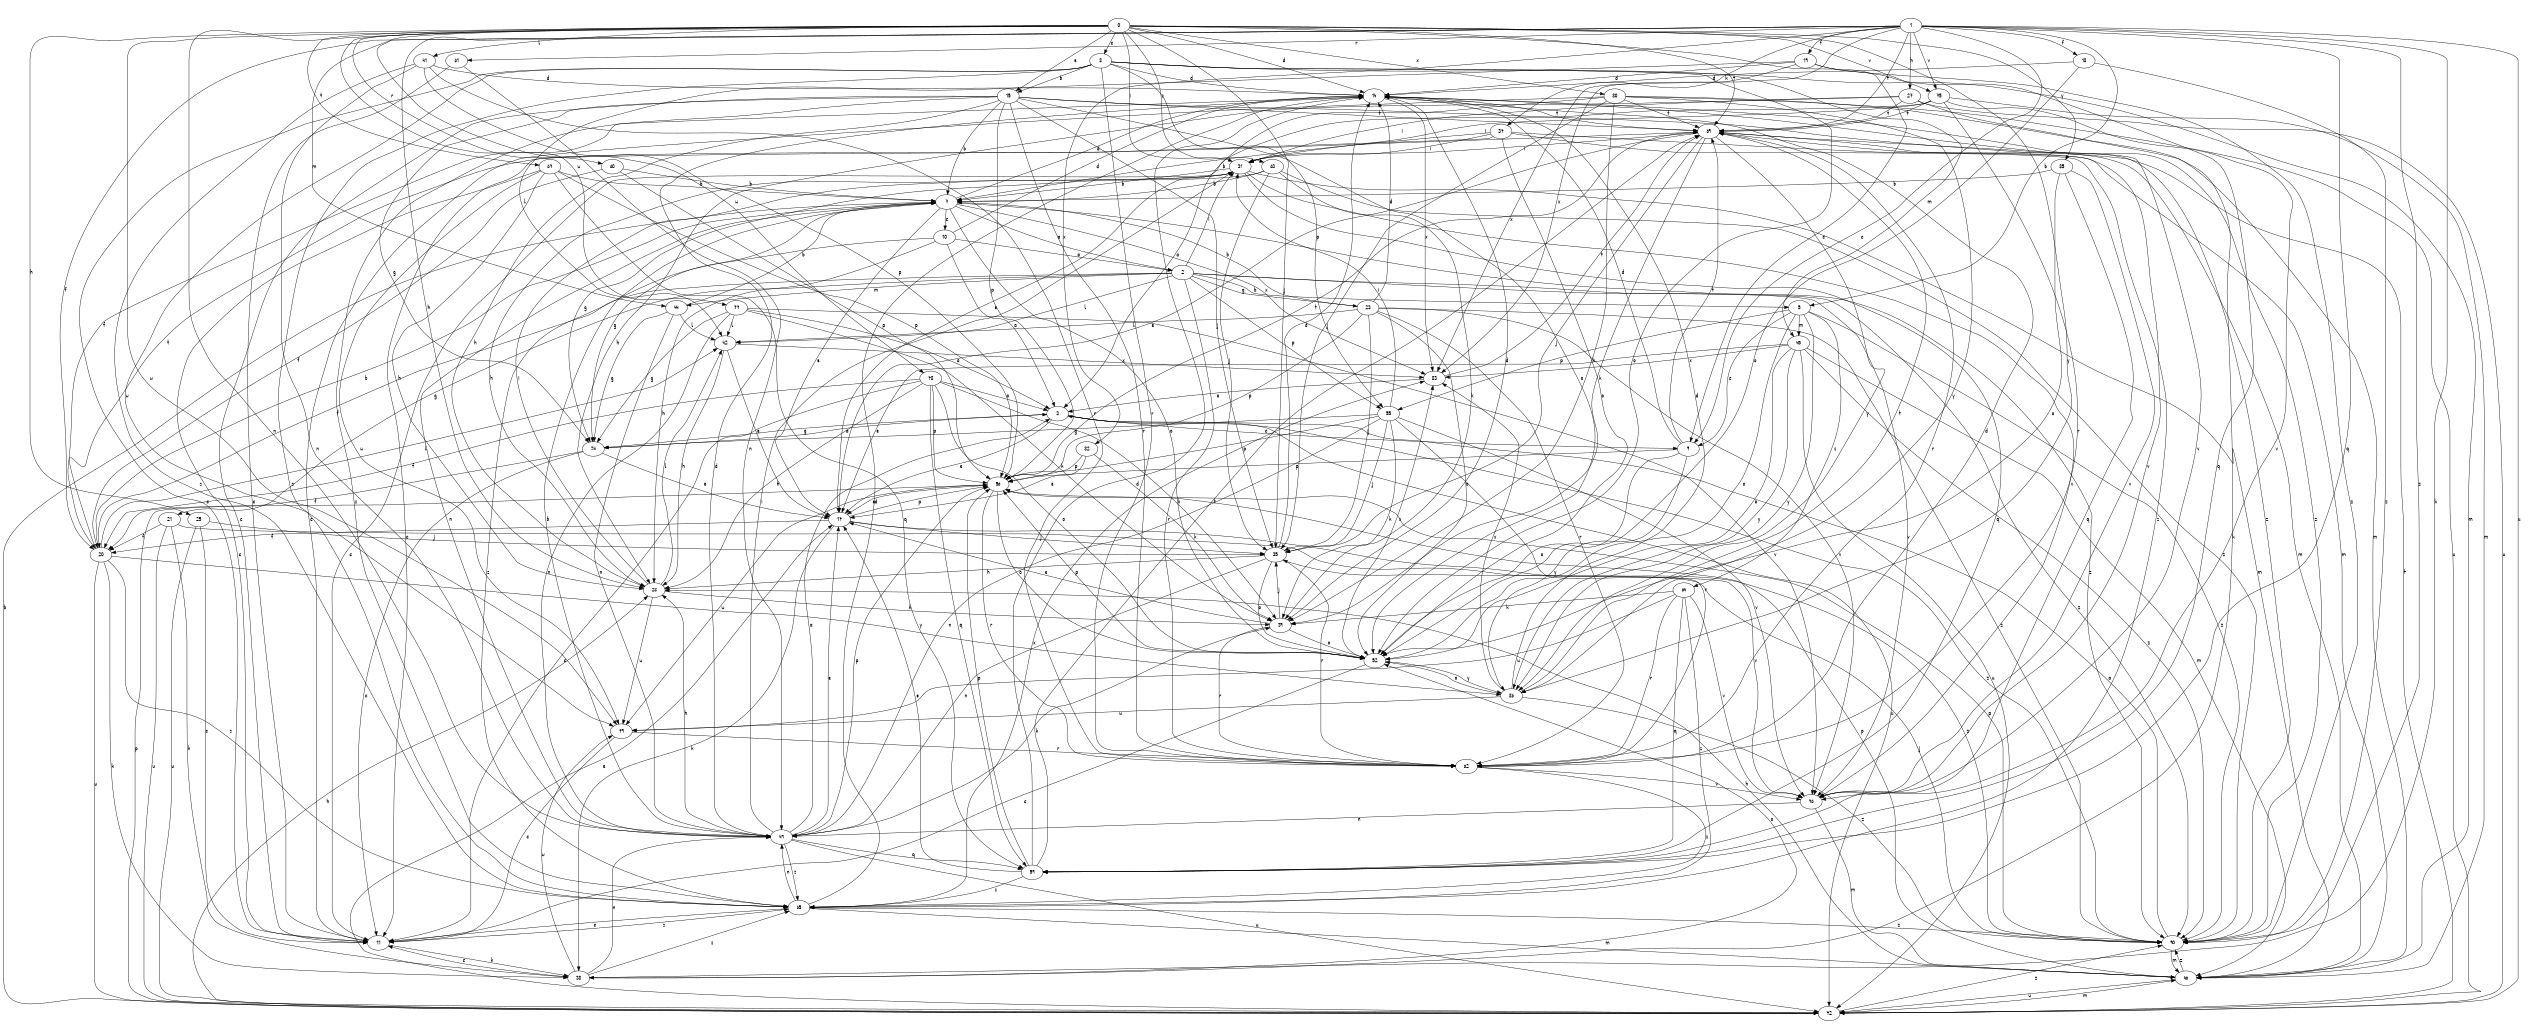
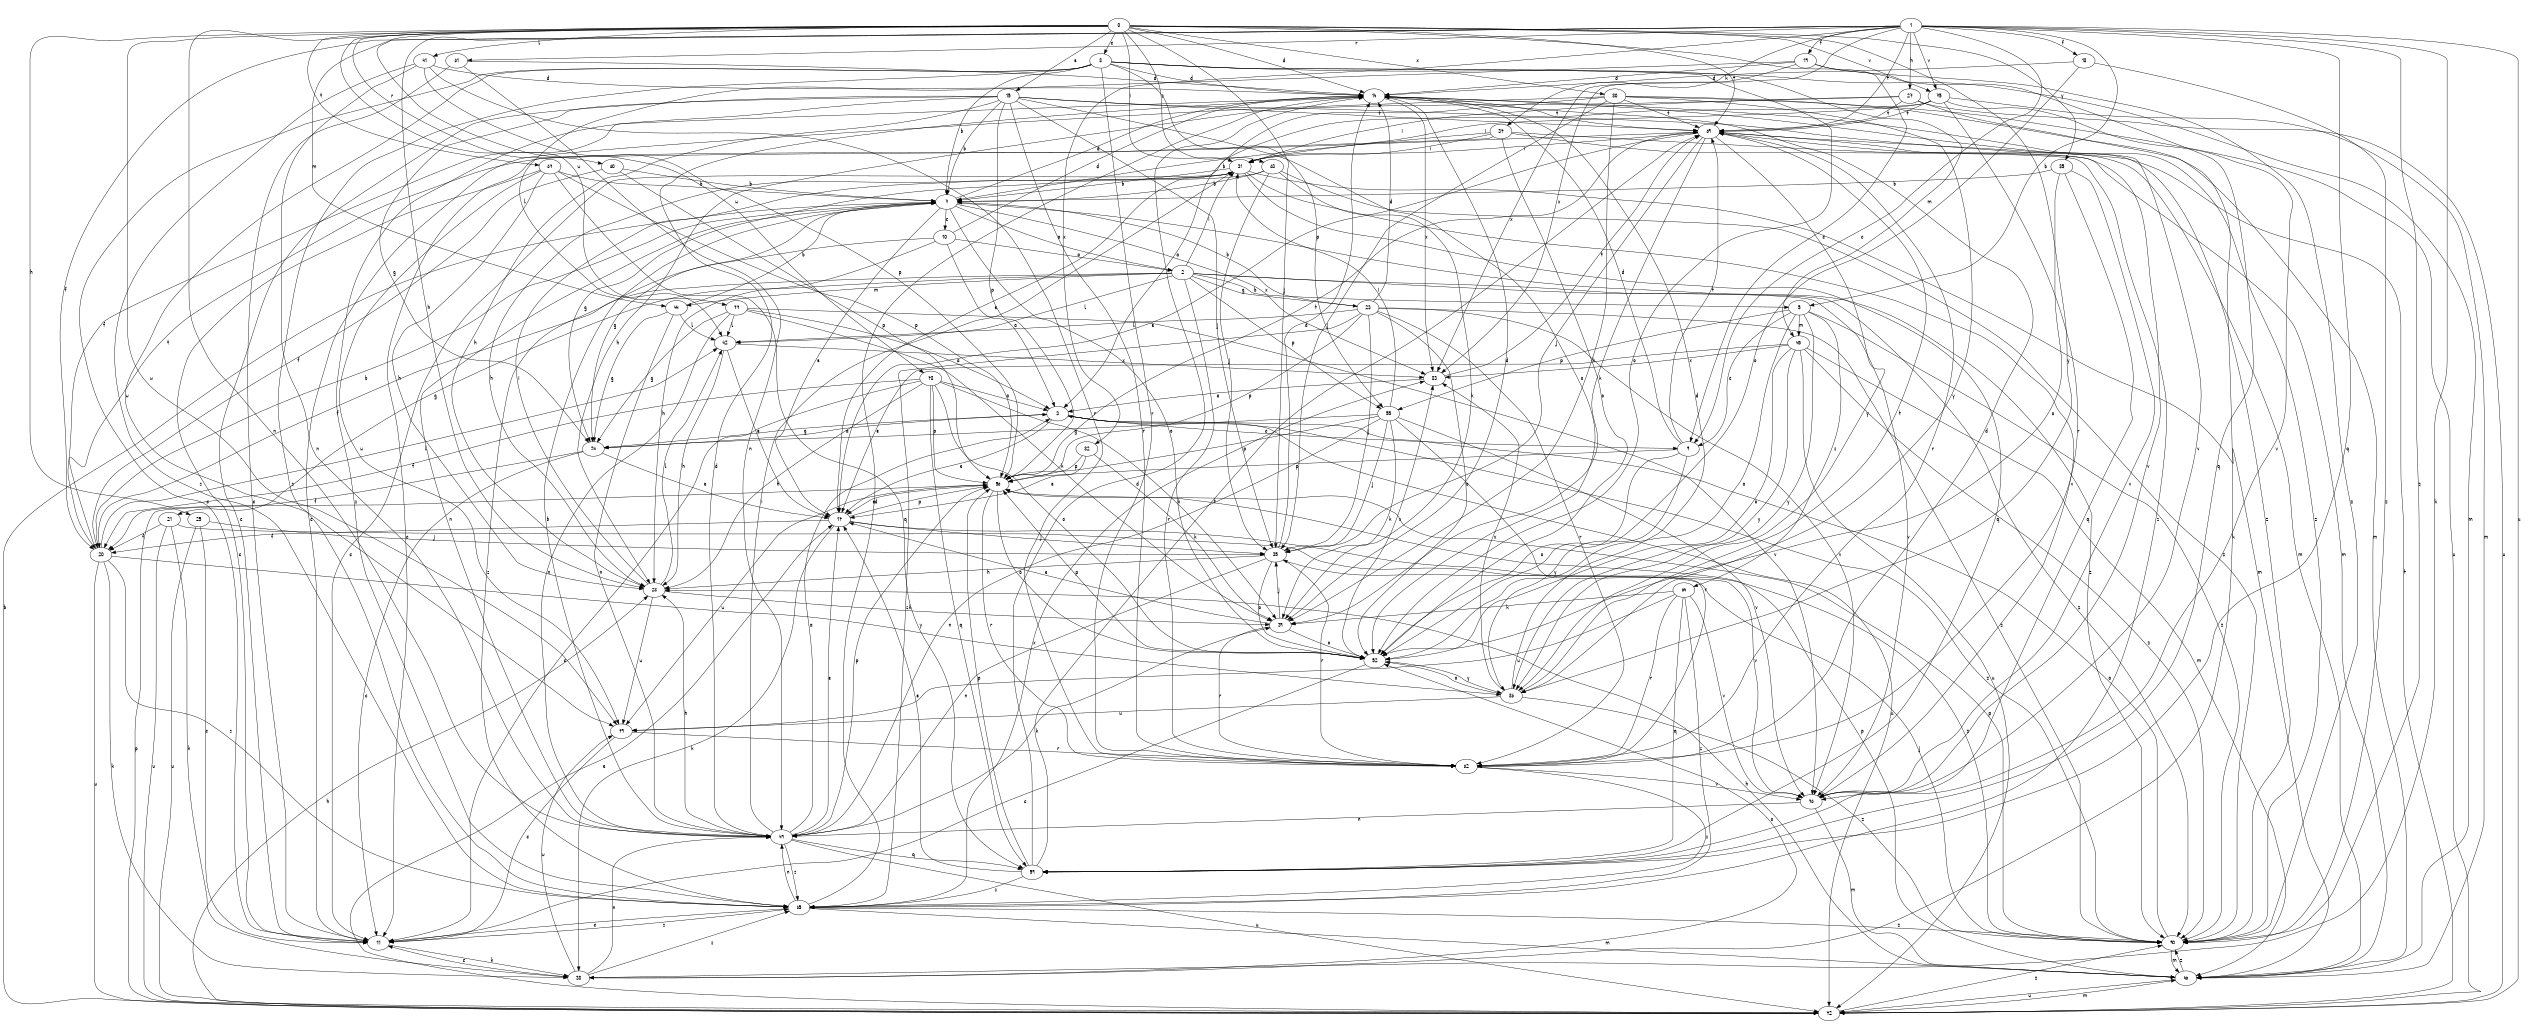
edge "61" -> "14": added, label "d"
edge "8" -> "15": now "8" -> "7"
edge "23" -> "65": added, label "s"
